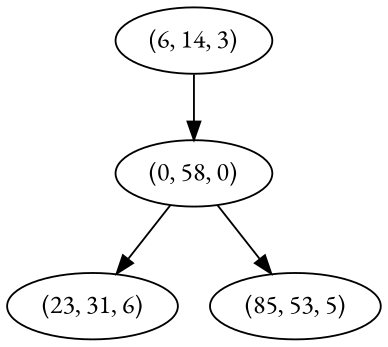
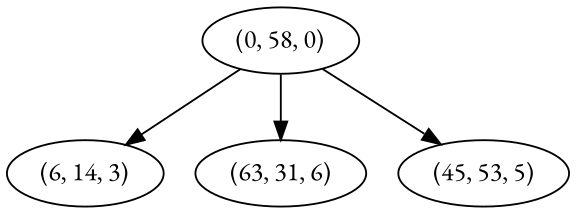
edge "(6, 14, 3)" -> "(0, 58, 0)": reversed
node "(23, 31, 6)": label "(23, 31, 6)" -> "(63, 31, 6)"
node "(85, 53, 5)": label "(85, 53, 5)" -> "(45, 53, 5)"
